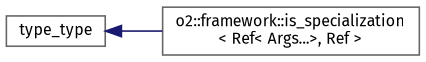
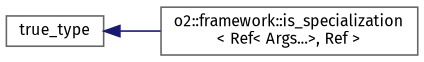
node "type_type": label "type_type" -> "true_type"
